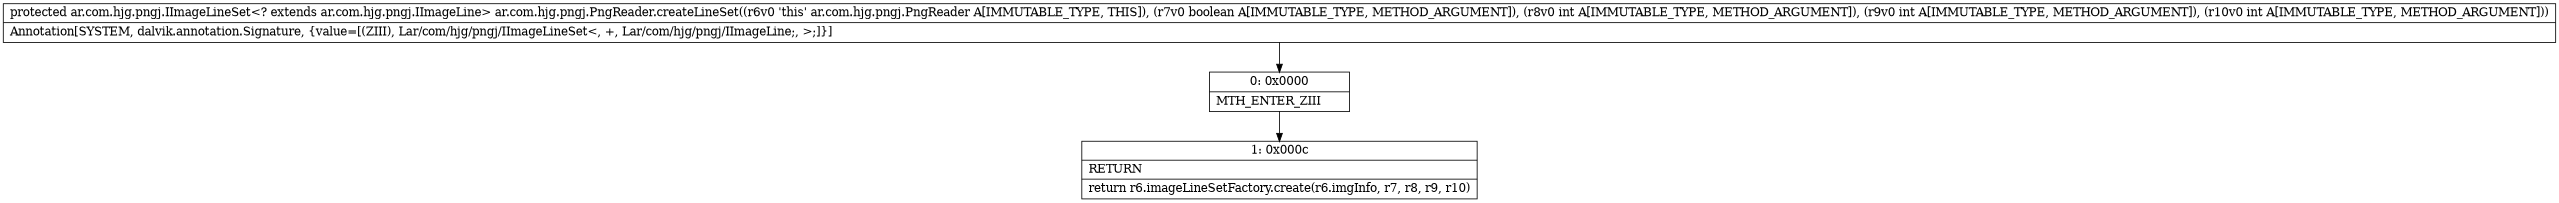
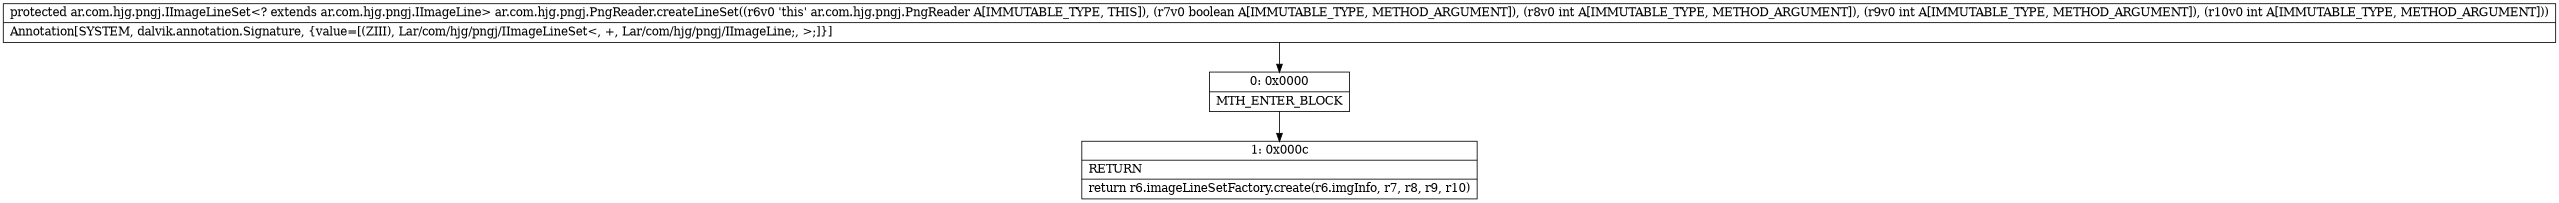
node "0: 0x0000": text "MTH_ENTER_ZIII" -> "MTH_ENTER_BLOCK"
